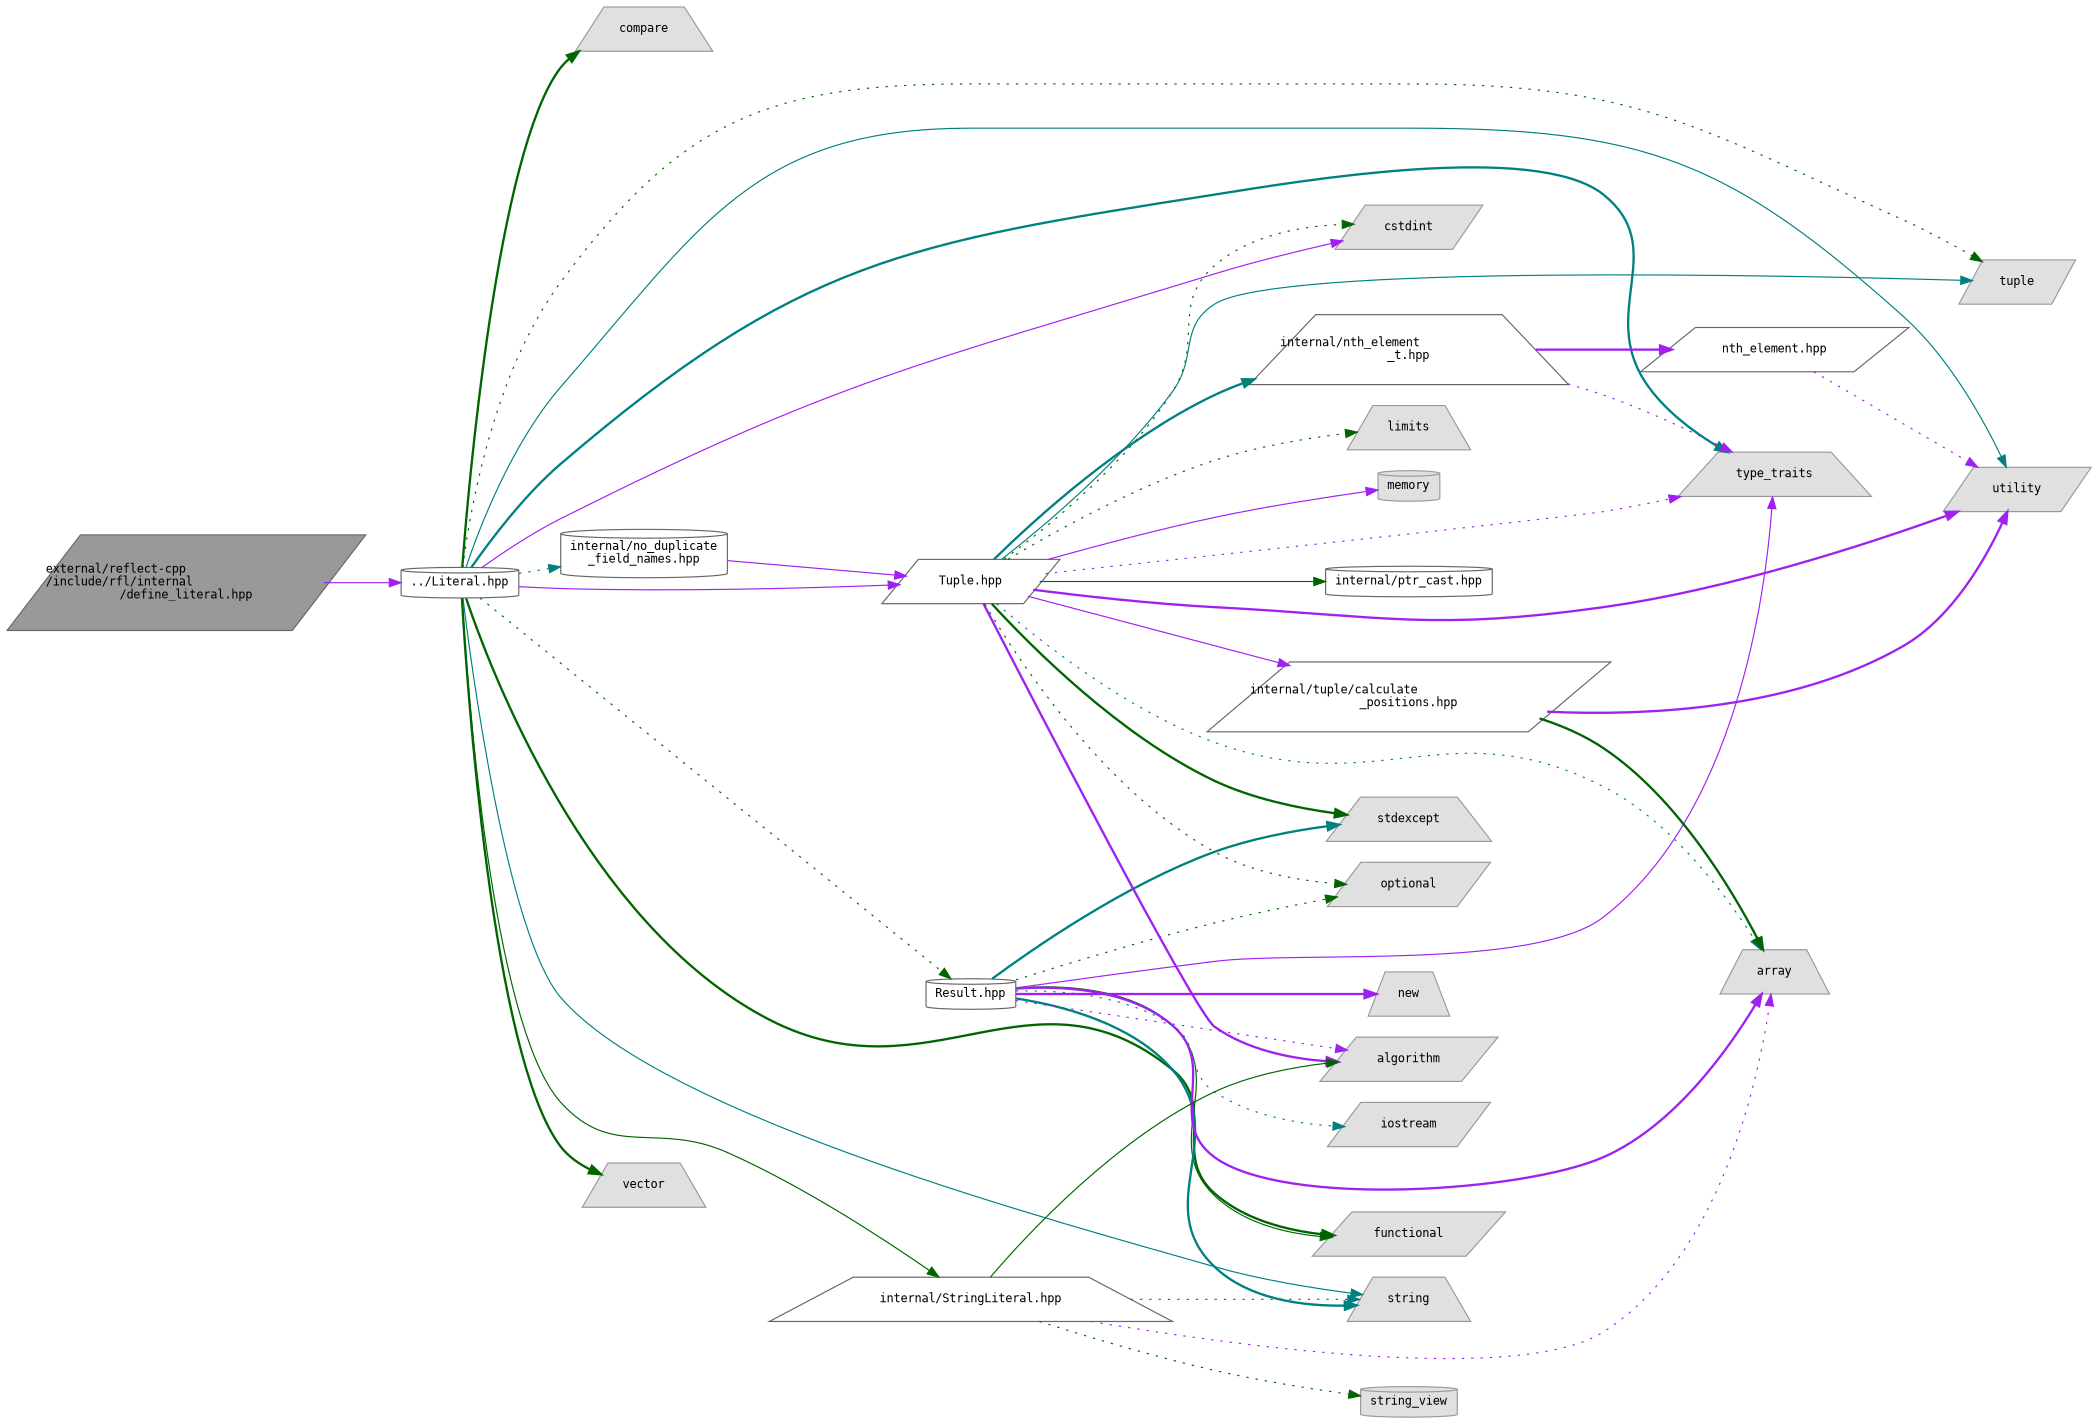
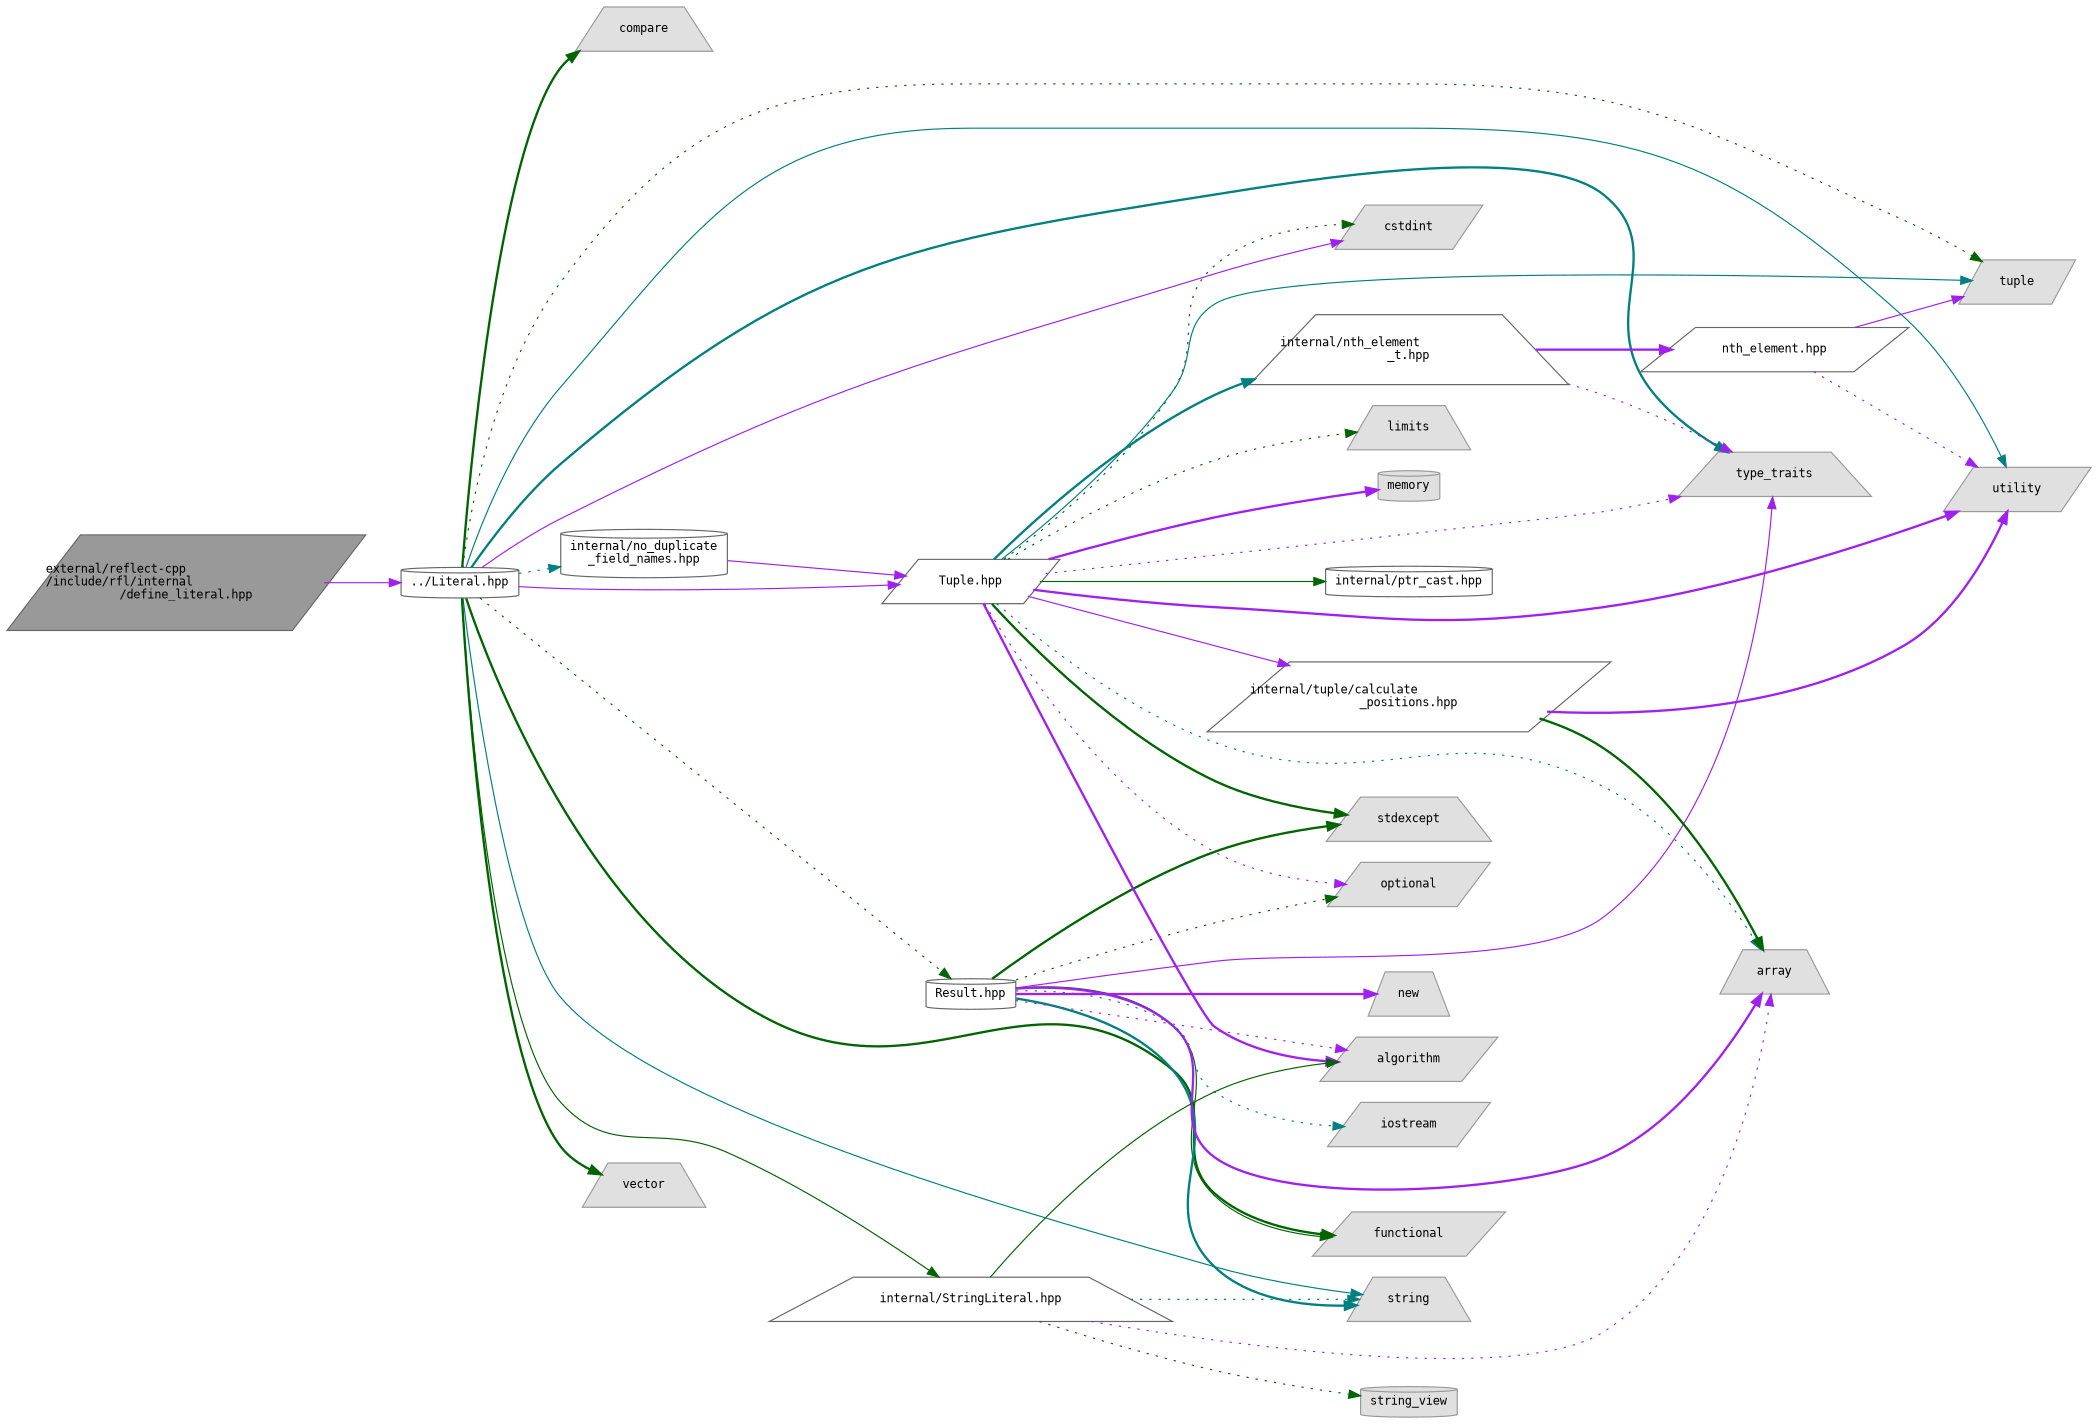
edge "nth_element.hpp" -> "tuple": added
edge "Tuple.hpp" -> "memory": style solid -> bold
edge "Tuple.hpp" -> "optional": color darkgreen -> purple
edge "Result.hpp" -> "stdexcept": color teal -> darkgreen
